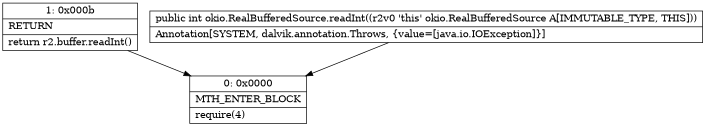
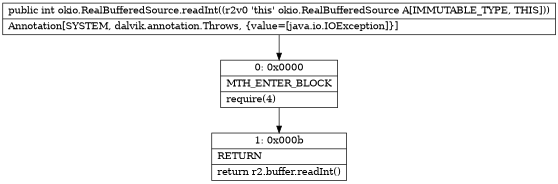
edge "1: 0x000b" -> "0: 0x0000": reversed
